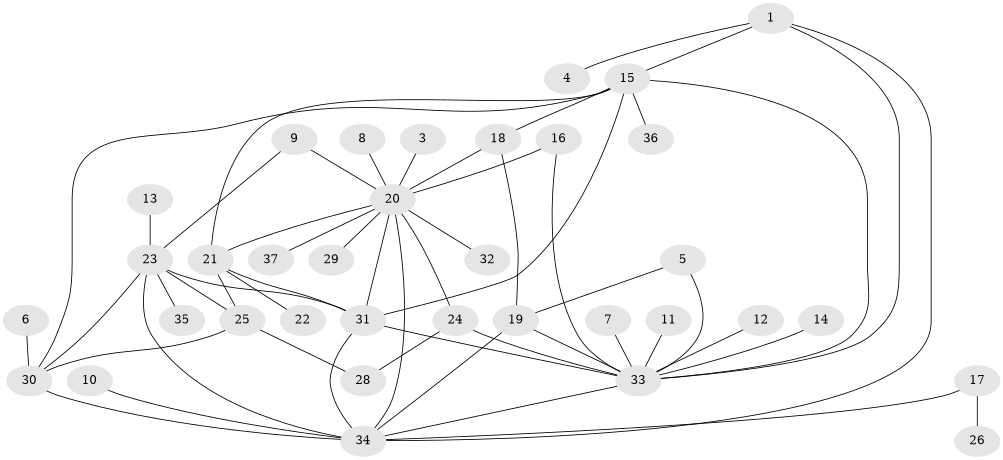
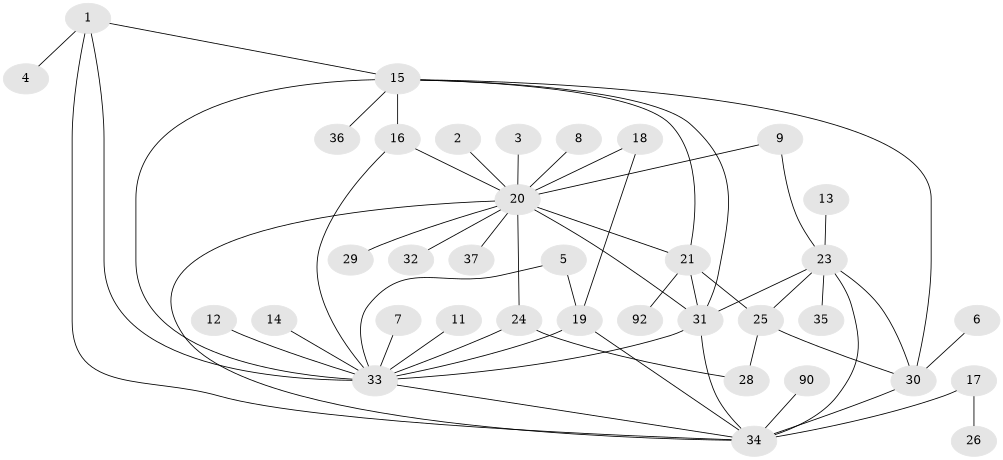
edge "15" -- "18": now "15" -- "16"
node "2": added
node "22": label "22" -> "92"
node "10": label "10" -> "90"
